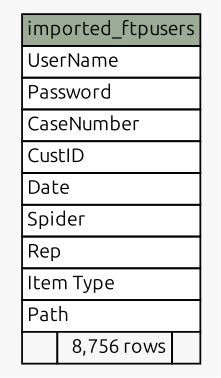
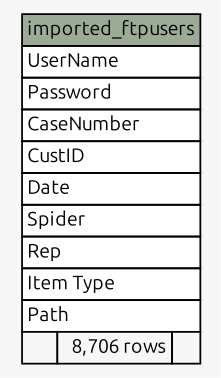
node "imported_ftpusers": text "8,756 rows" -> "8,706 rows"
